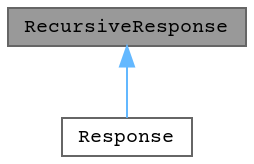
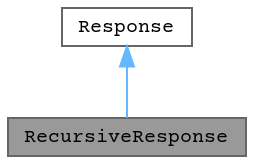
edge "Response" -> "RecursiveResponse": reversed
